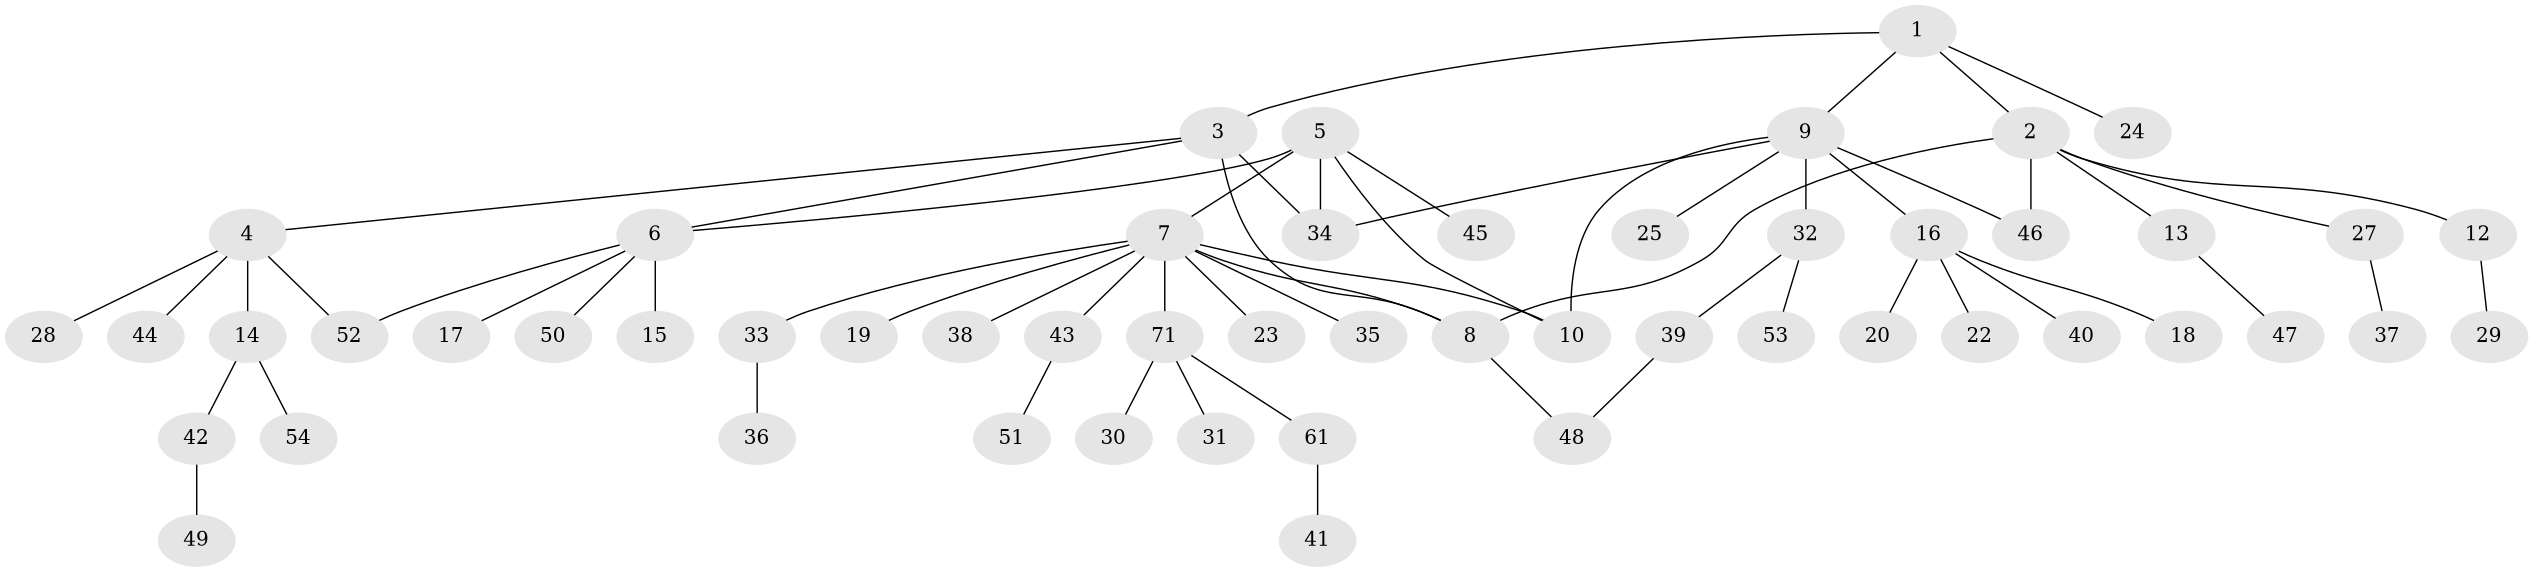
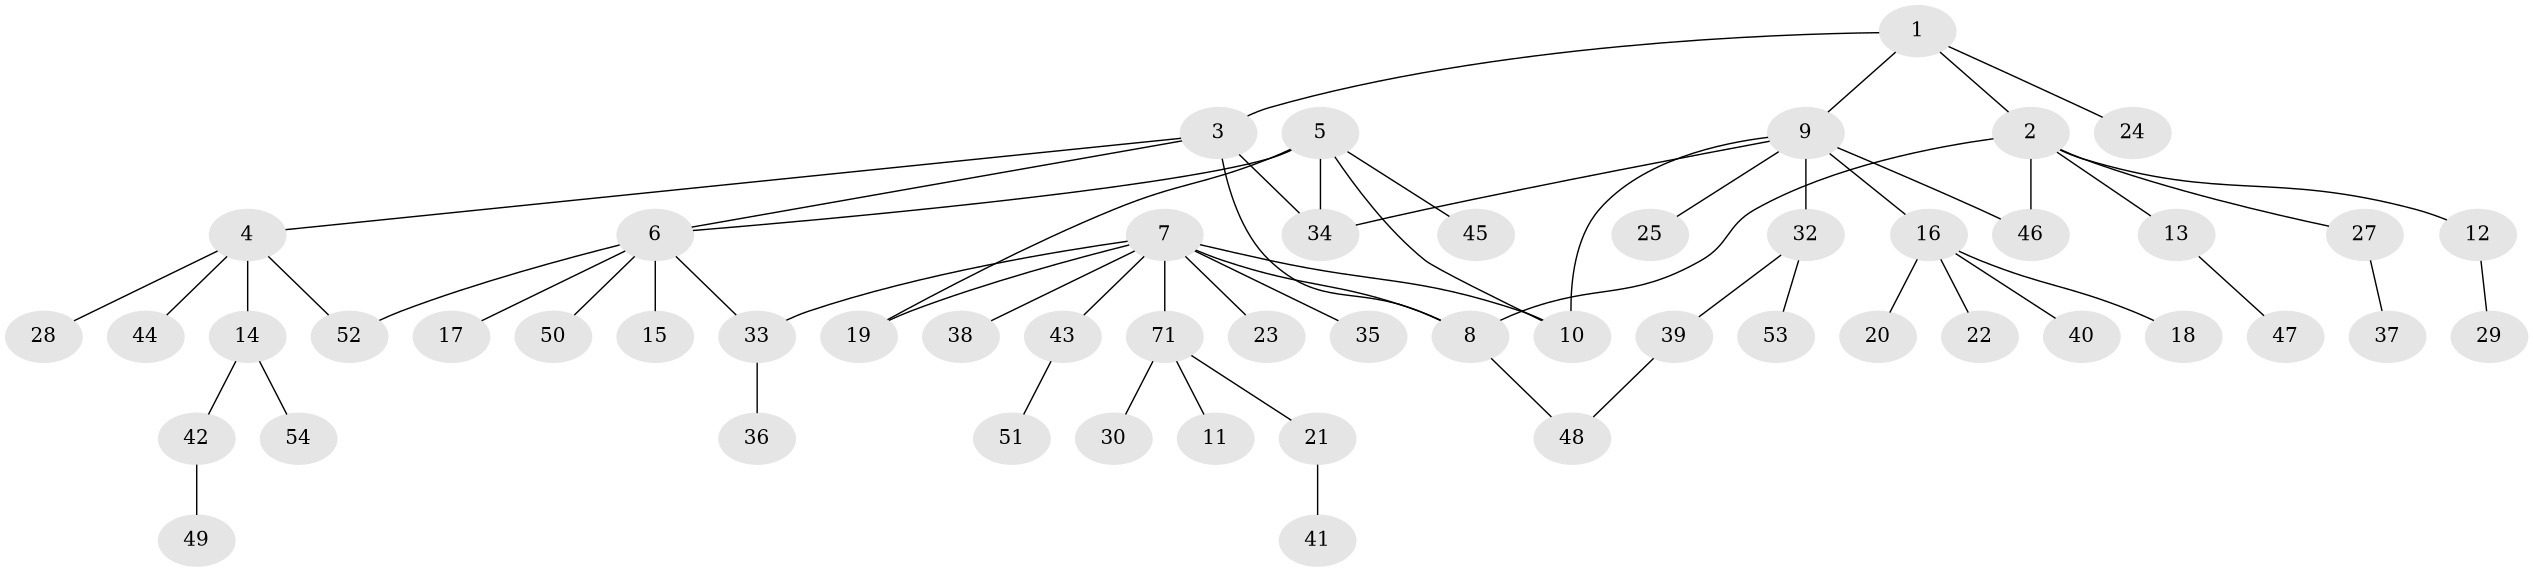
edge "5" -- "7": now "5" -- "19"
edge "6" -- "33": added
node "31": label "31" -> "11"
node "61": label "61" -> "21"
